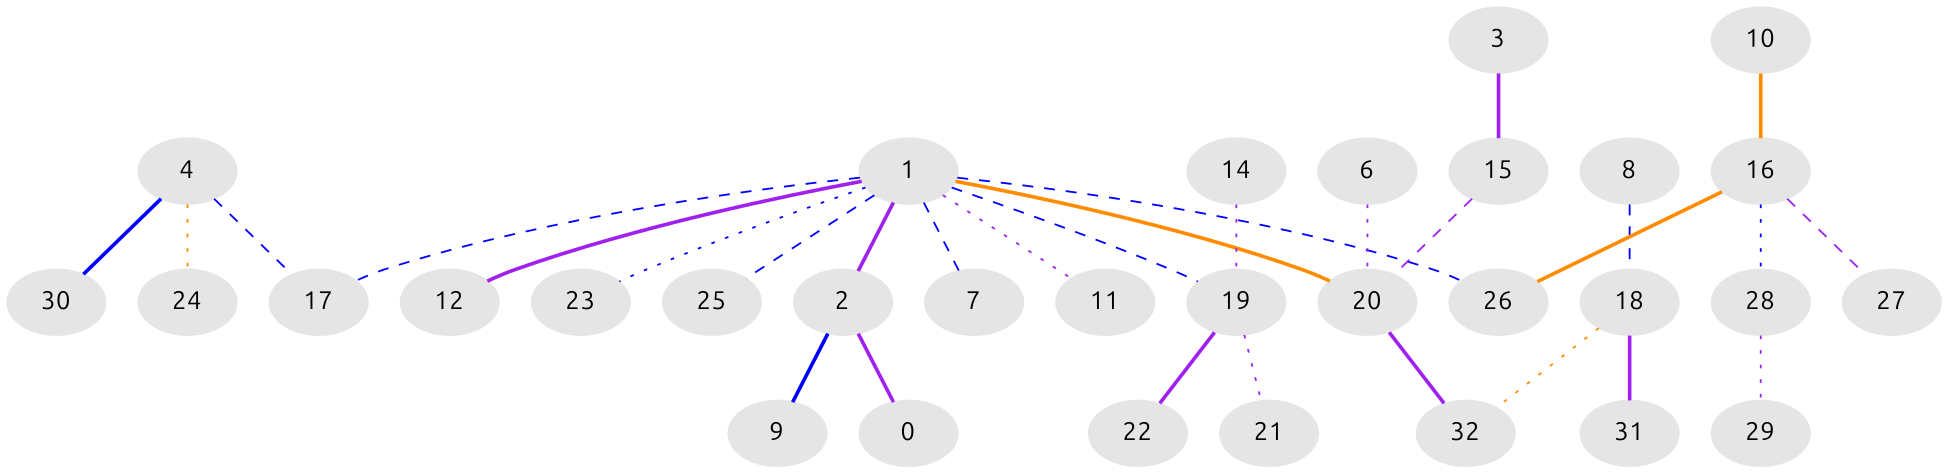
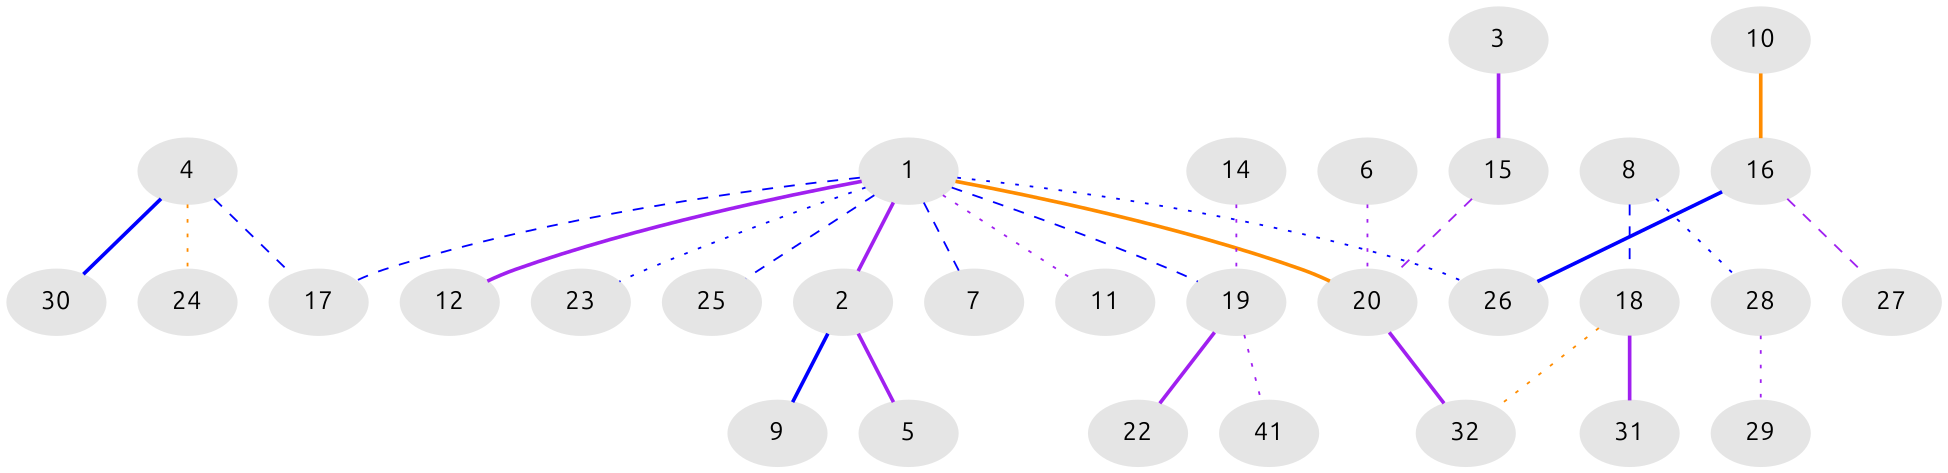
edge "1" -- "26": style dashed -> dotted
edge "16" -- "26": color darkorange -> blue
edge "16" -- "28": now "8" -- "28"
node "0": label "0" -> "5"
node "21": label "21" -> "41"
